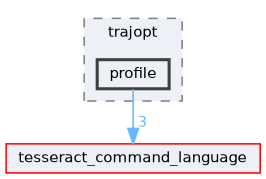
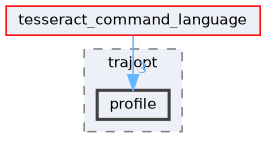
edge "profile" -> "tesseract_command_language": reversed
